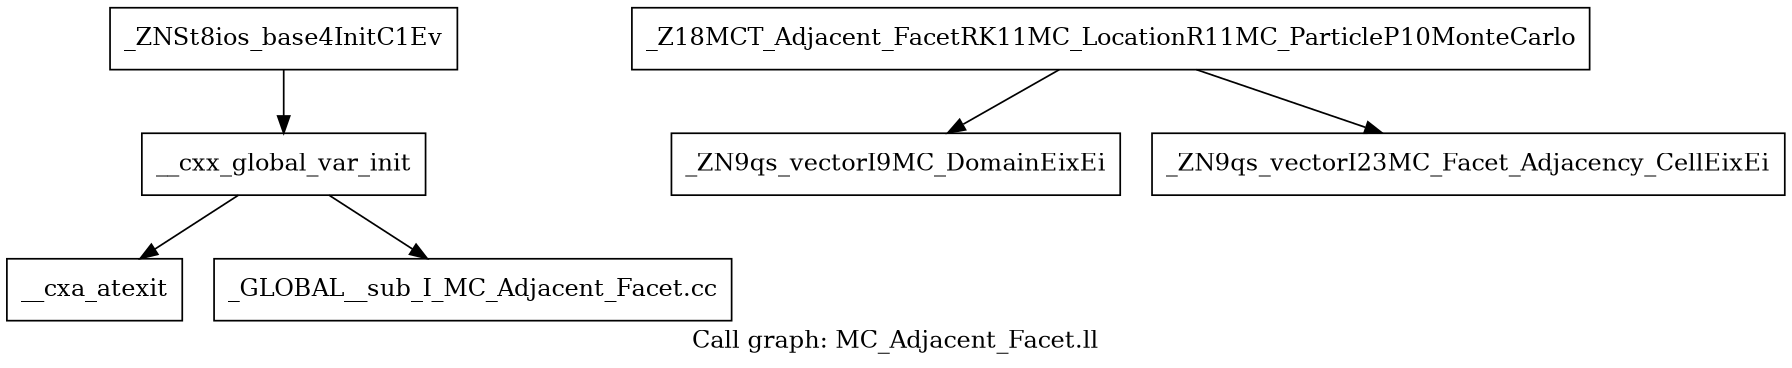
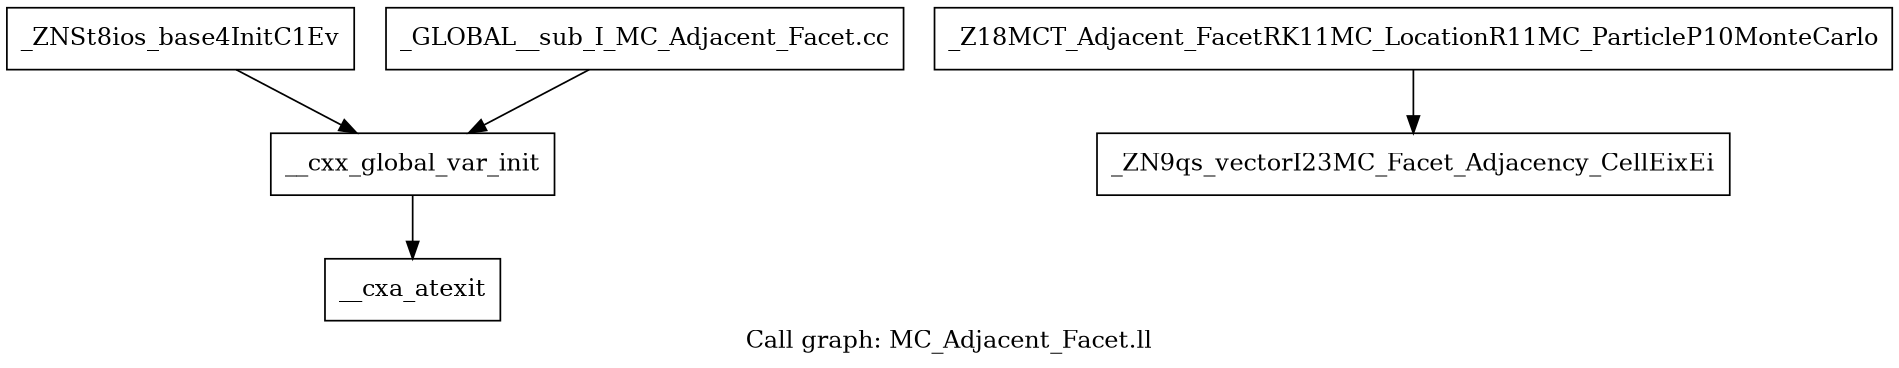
node "_ZN9qs_vectorI9MC_DomainEixEi": removed
edge "__cxx_global_var_init" -> "_GLOBAL__sub_I_MC_Adjacent_Facet.cc": reversed
